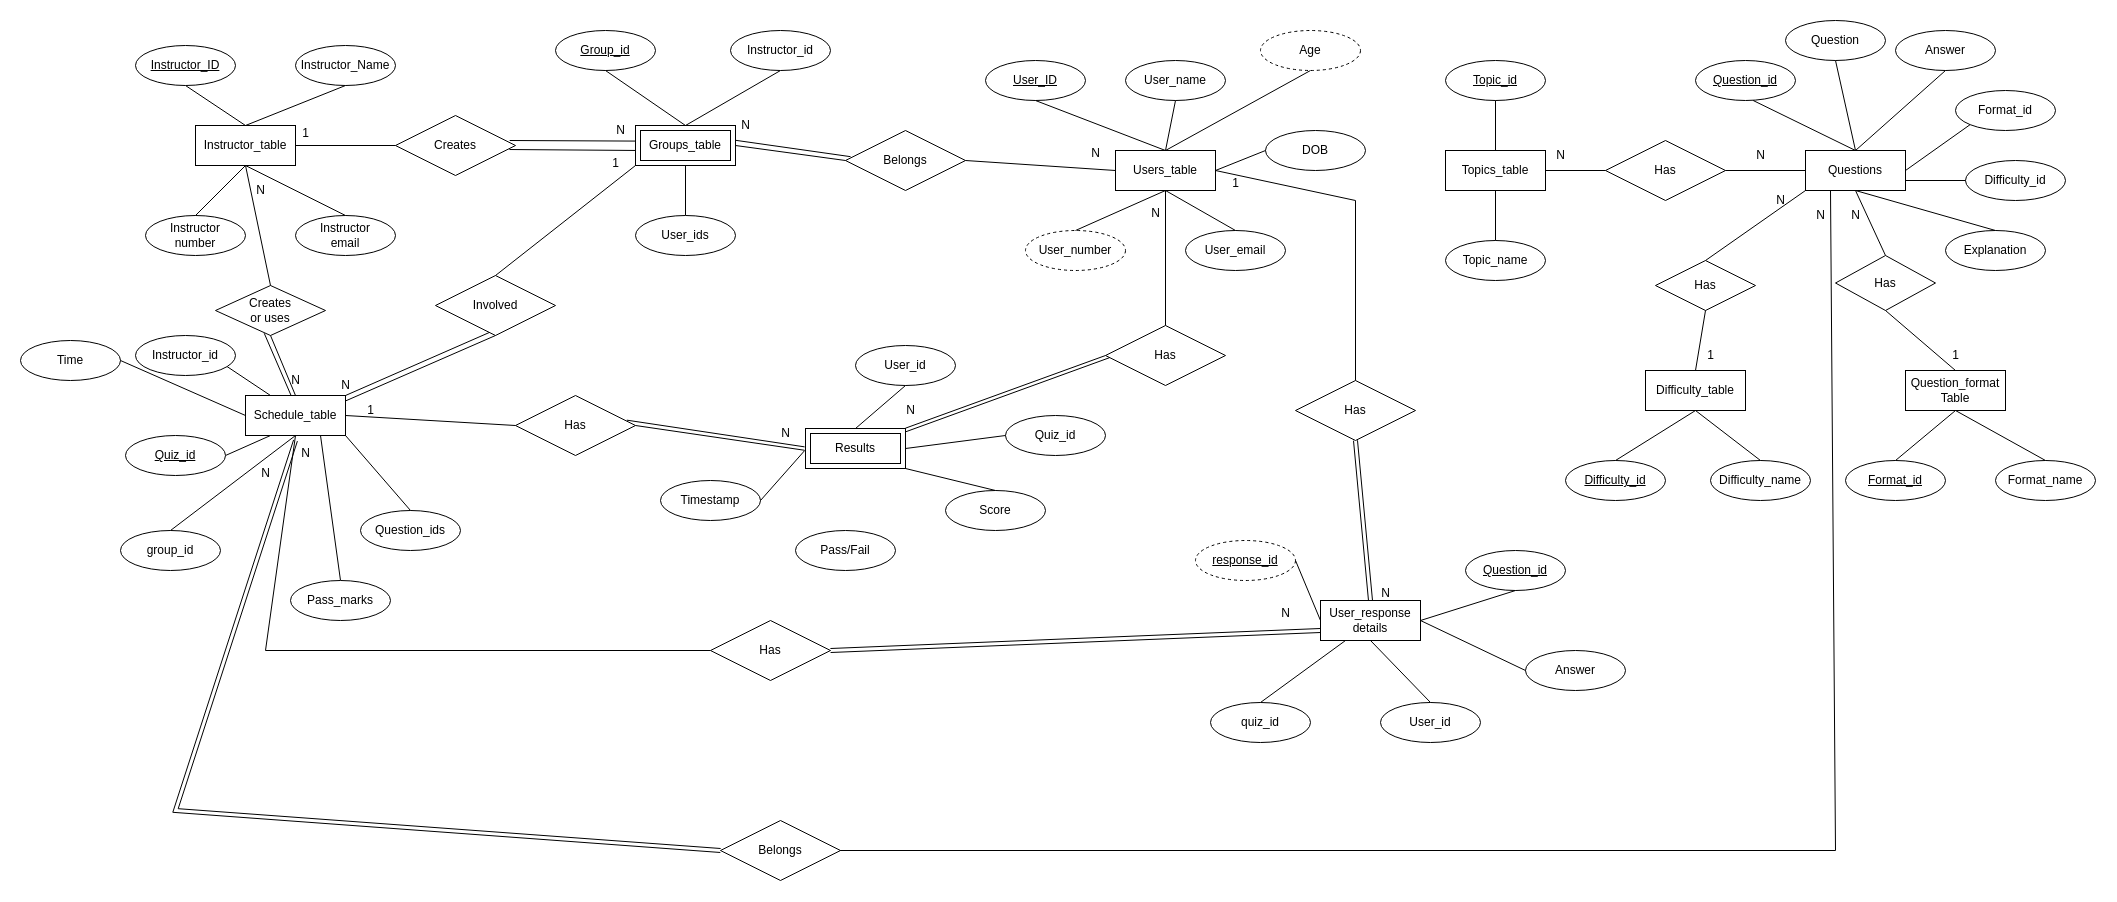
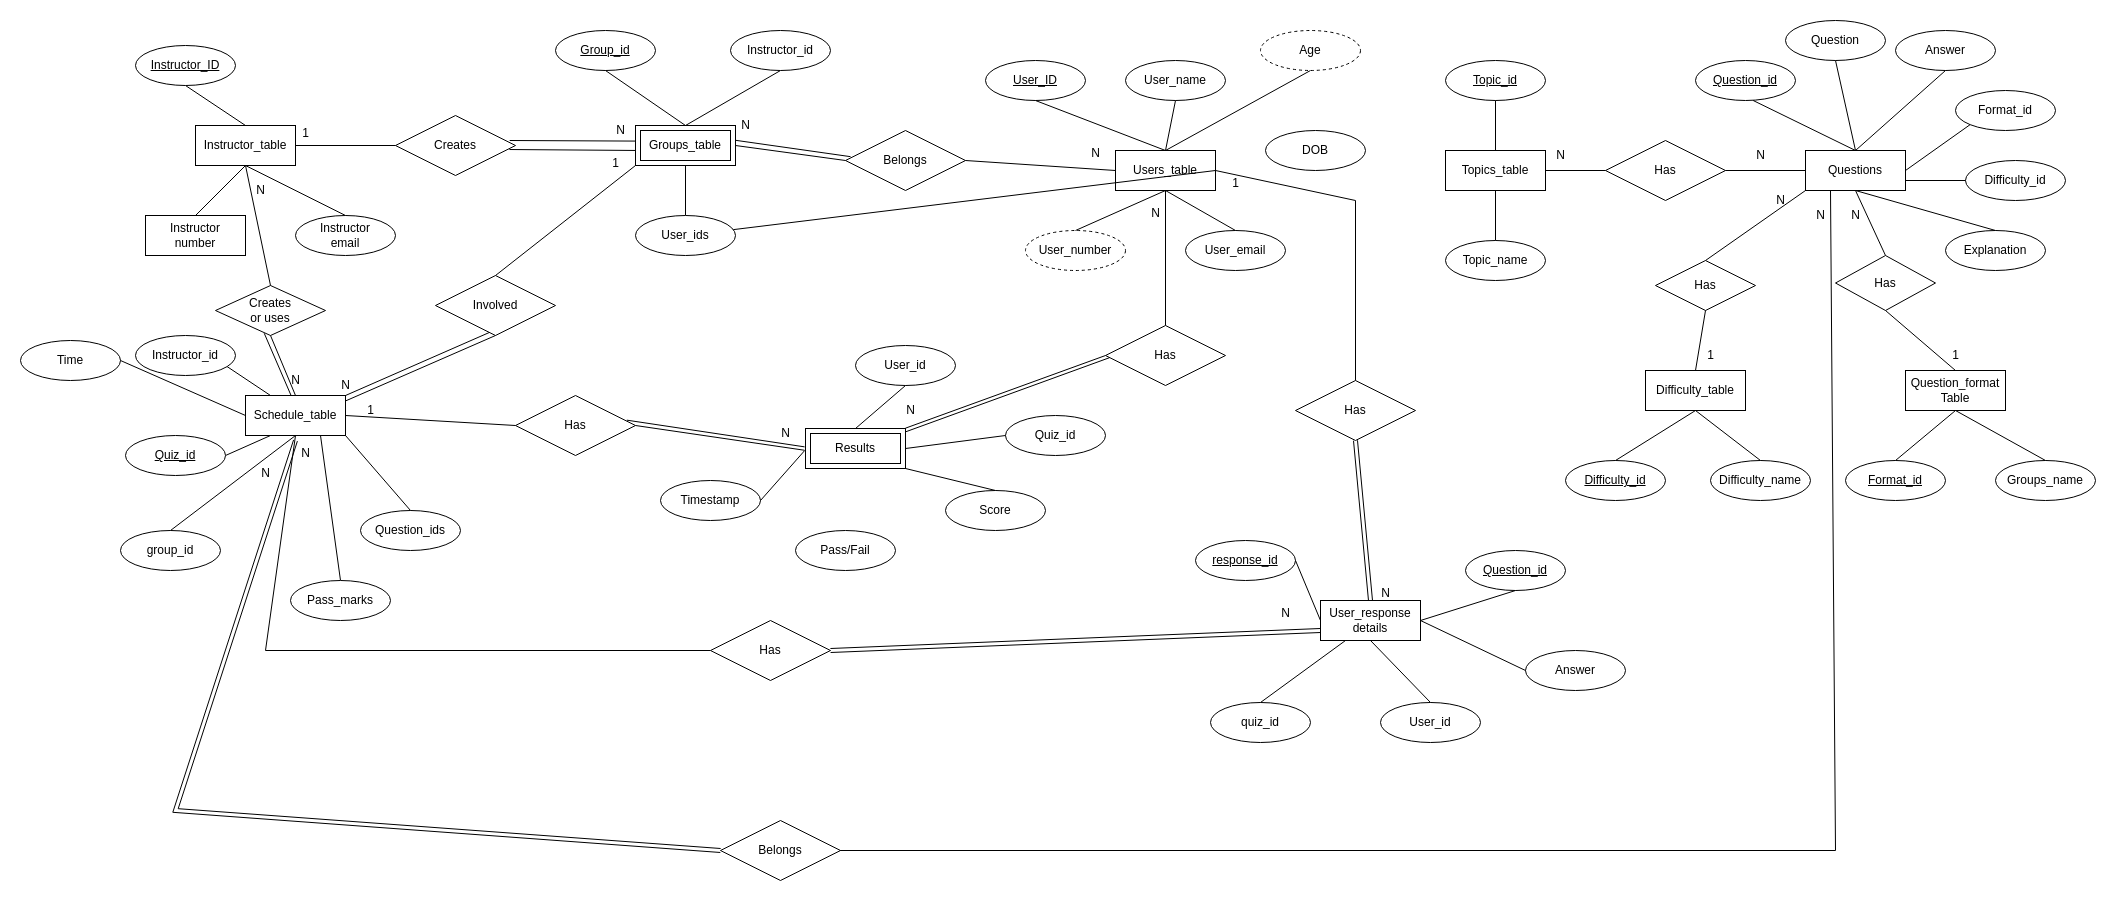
node "Instructor_Name": removed
edge "Instructor_Name" -- "Instructor_table": removed
edge "DOB" -- "Users_table": now "User_ids" -- "Users_table"
node "Instructor number": shape ellipse -> rectangle
node "Format_name": label "Format_name" -> "Groups_name"
node "response_id": style dashed -> solid
